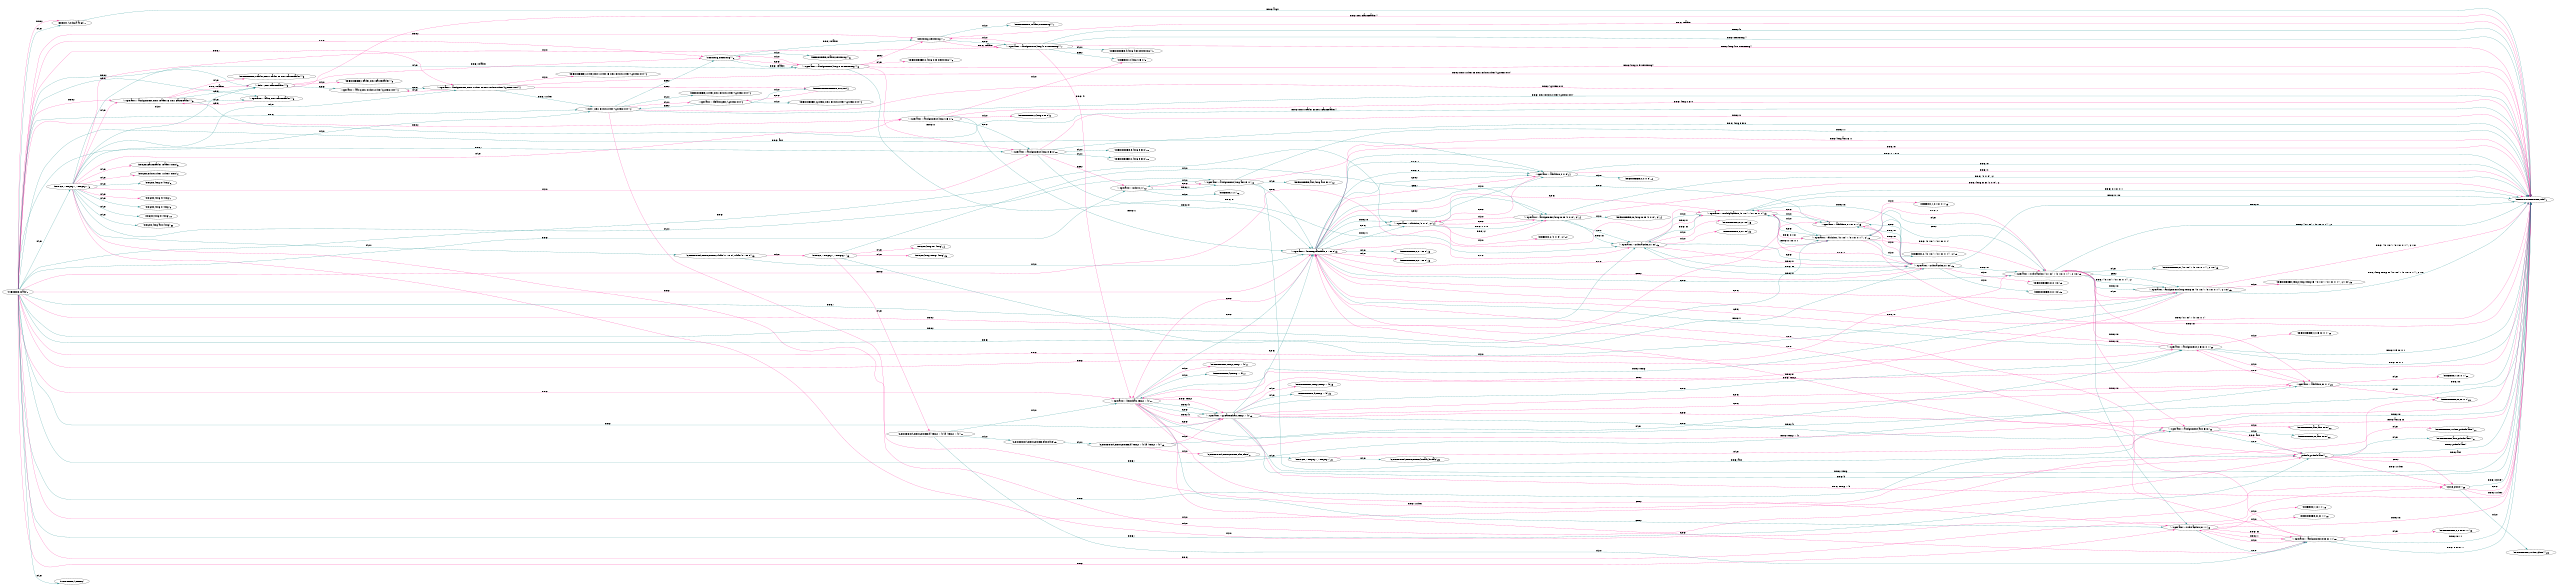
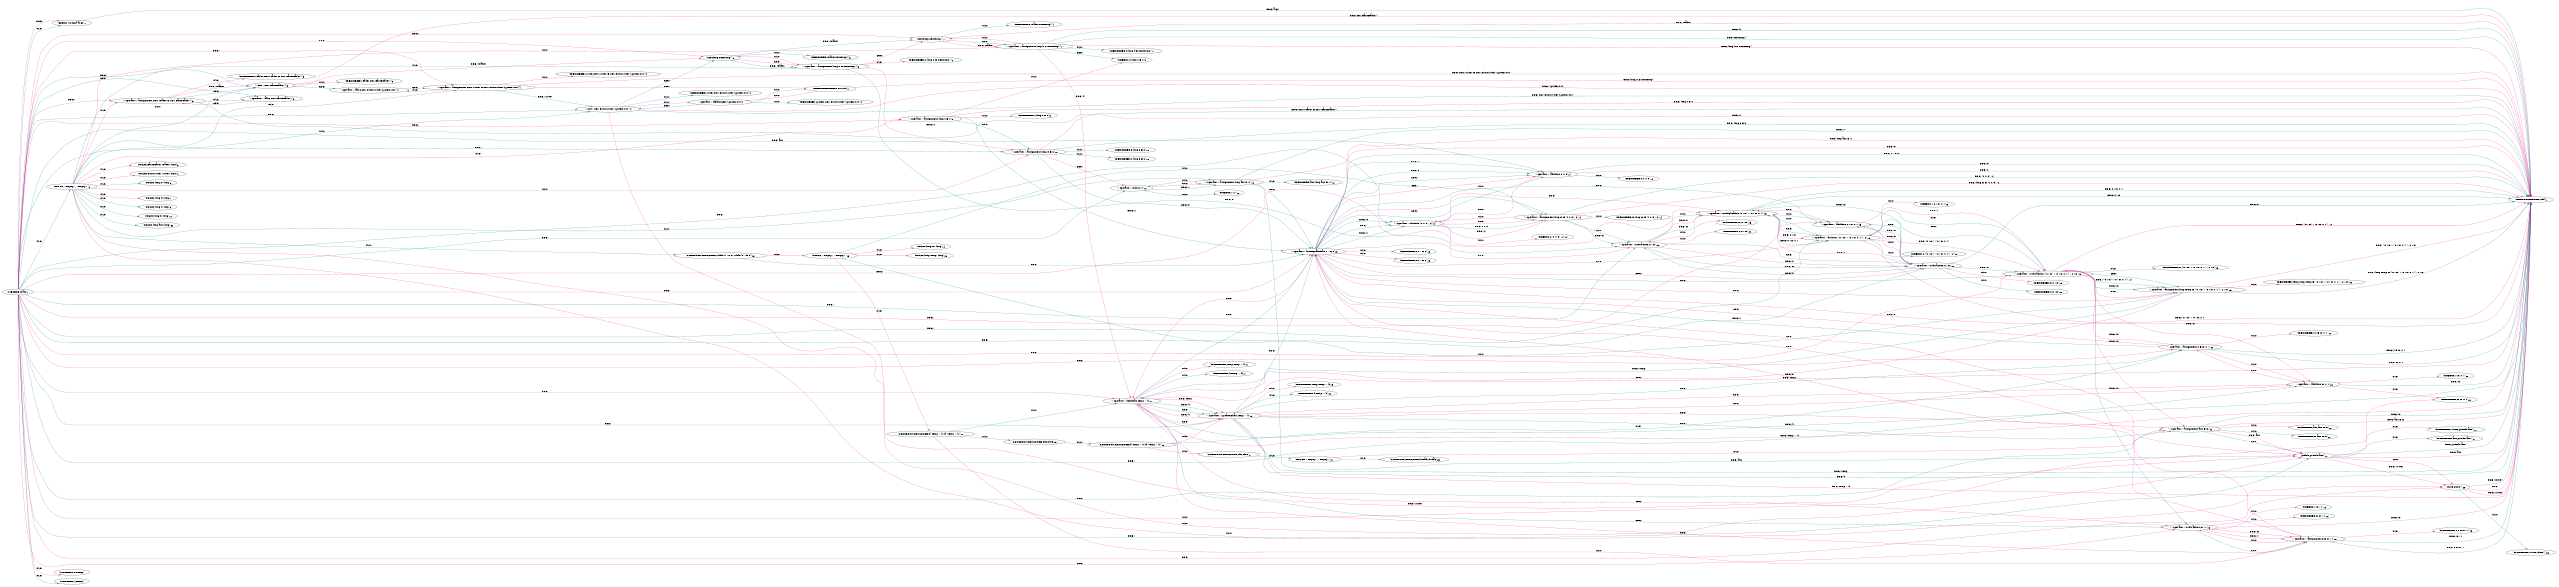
edge "(<operator>.assignment,long n = nextLong())" -> "(METHOD_RETURN,void)": now "(FIELD_IDENTIFIER,out,out)" -> "(METHOD_RETURN,void)"
edge "(<operator>.subtraction,((n - m) * (n - m + 1)) / 2 - m)" -> "(METHOD_RETURN,void)": color teal -> deeppink
edge "(CONTROL_STRUCTURE,while (s <= e),while (s <= e))" -> "(<operator>.lessEqualsThan,s <= e)": label "AST: " -> "CFG: "
edge "(CONTROL_STRUCTURE,if (temp < k),if (temp < k))" -> "(<operator>.assignment,e = m - 1)": color teal -> deeppink
node "(MODIFIER,PUBLIC)": added
